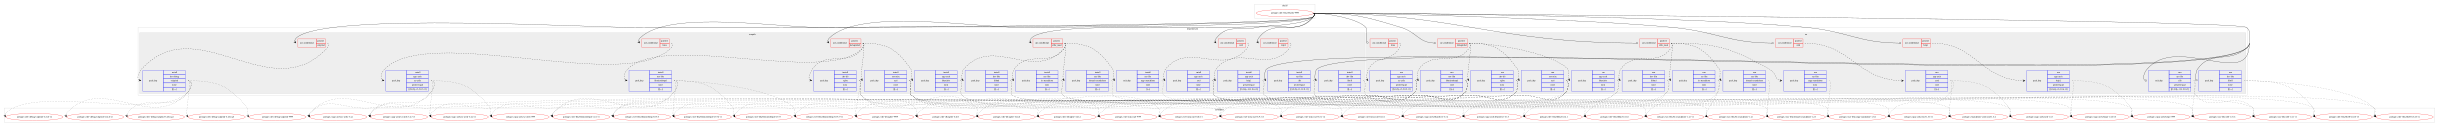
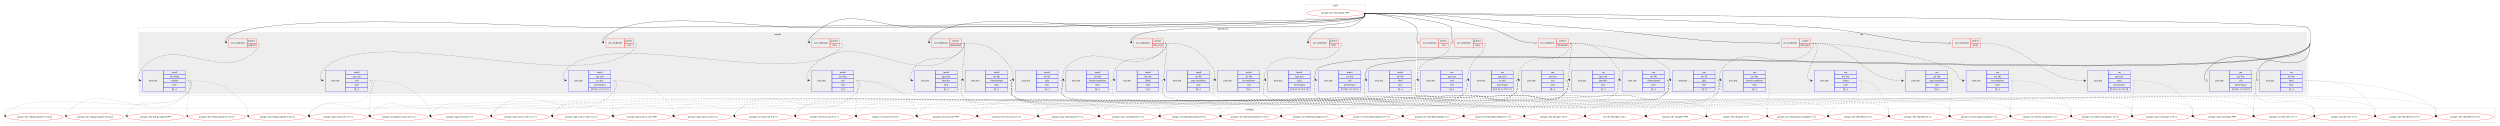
node "portage://dev-db/sqlite-3.46.1": label "portage://dev-db/sqlite-3.46.1" -> "fts://dev-db/sqlite-3.46.1"
node "portage://net-libs/libmicrohttpd-1.0.1": added
